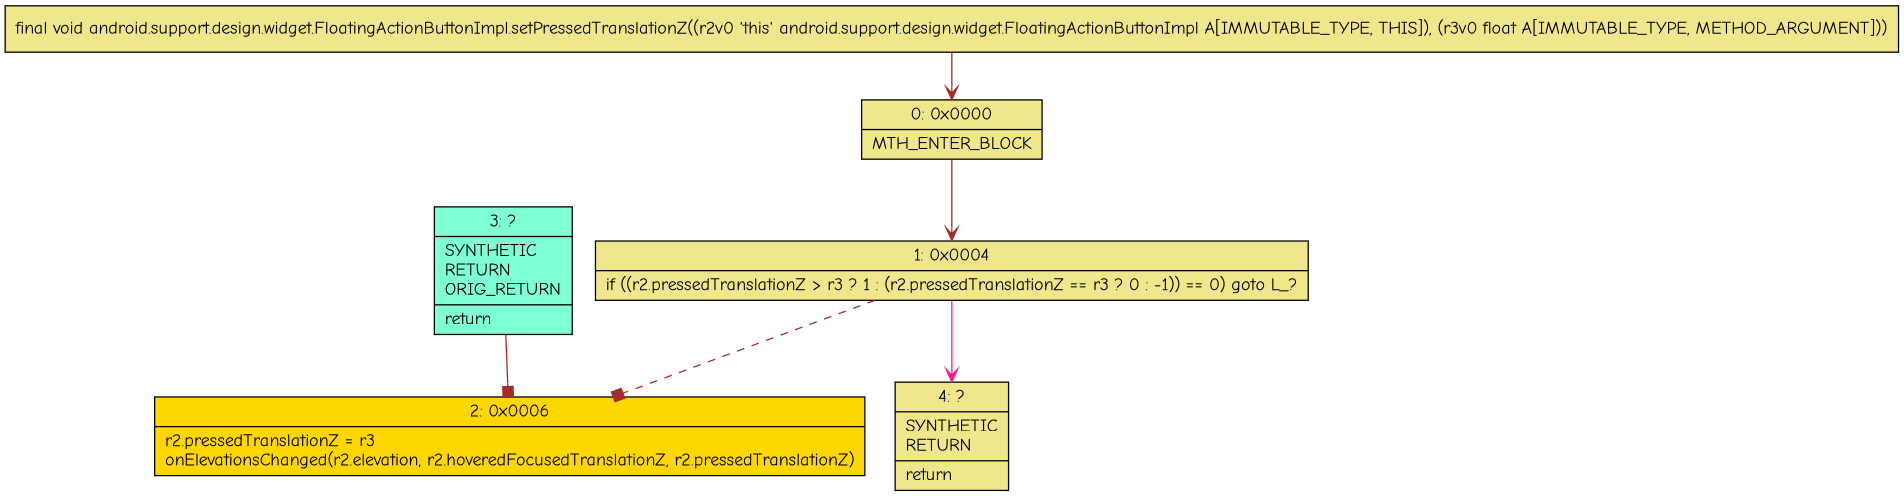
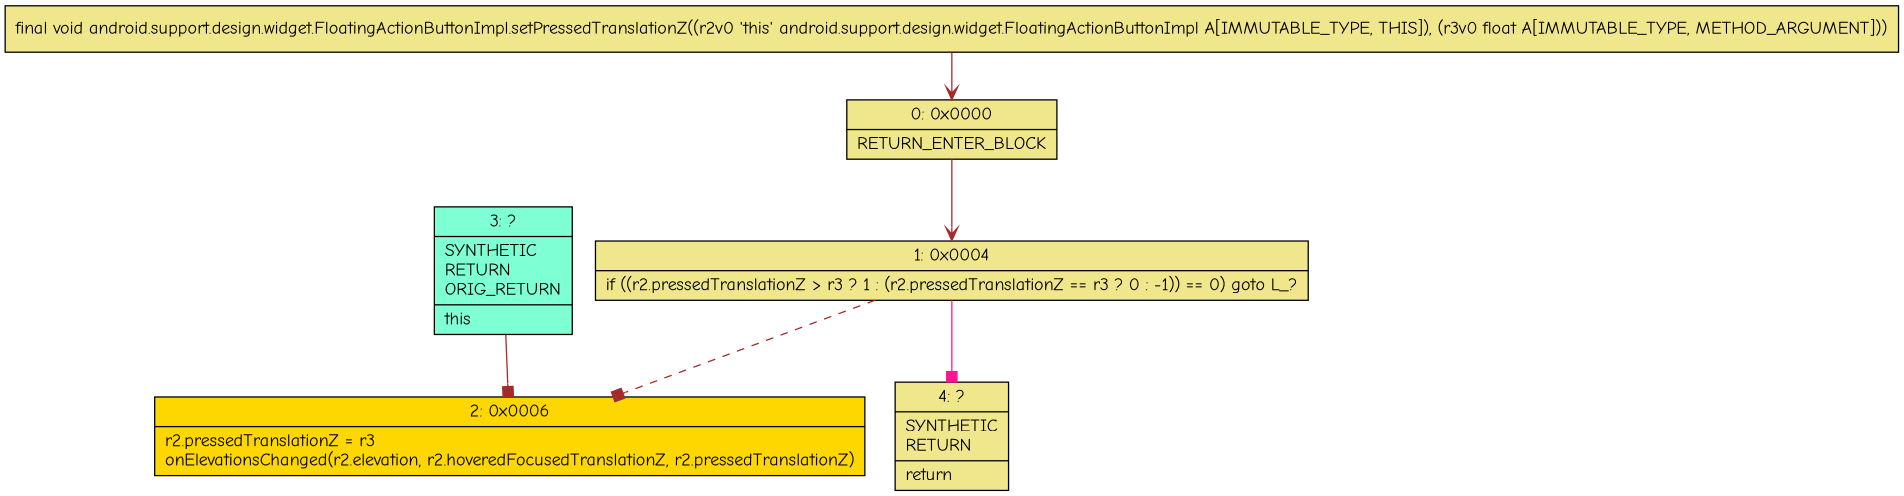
node "0: 0x0000": text "MTH_ENTER_BLOCK" -> "RETURN_ENTER_BLOCK"
node "3: ?": text "return" -> "this"
edge "1: 0x0004" -> "4: ?": arrowhead vee -> box
